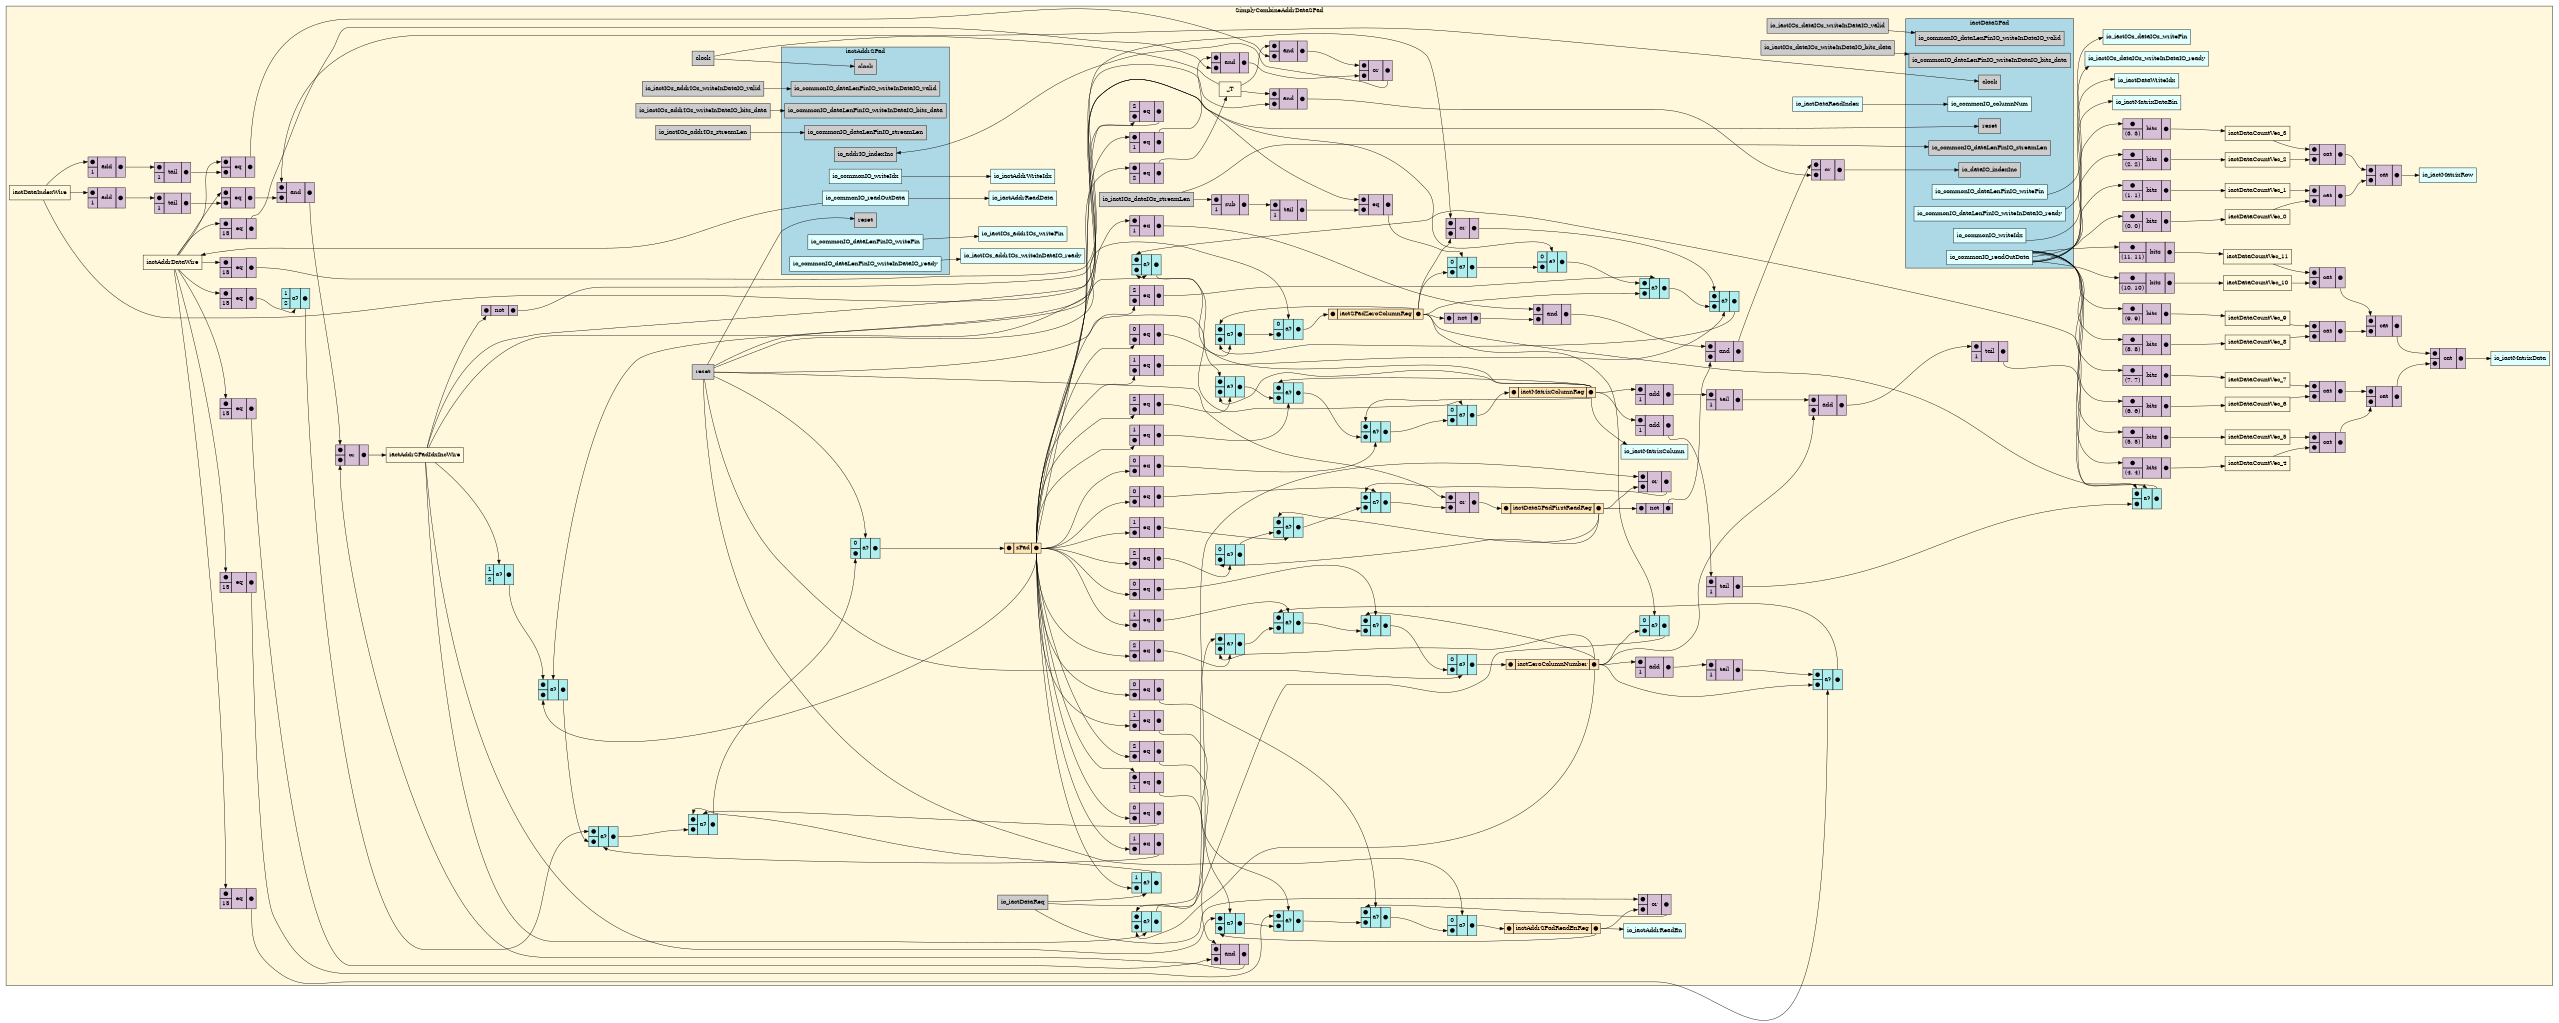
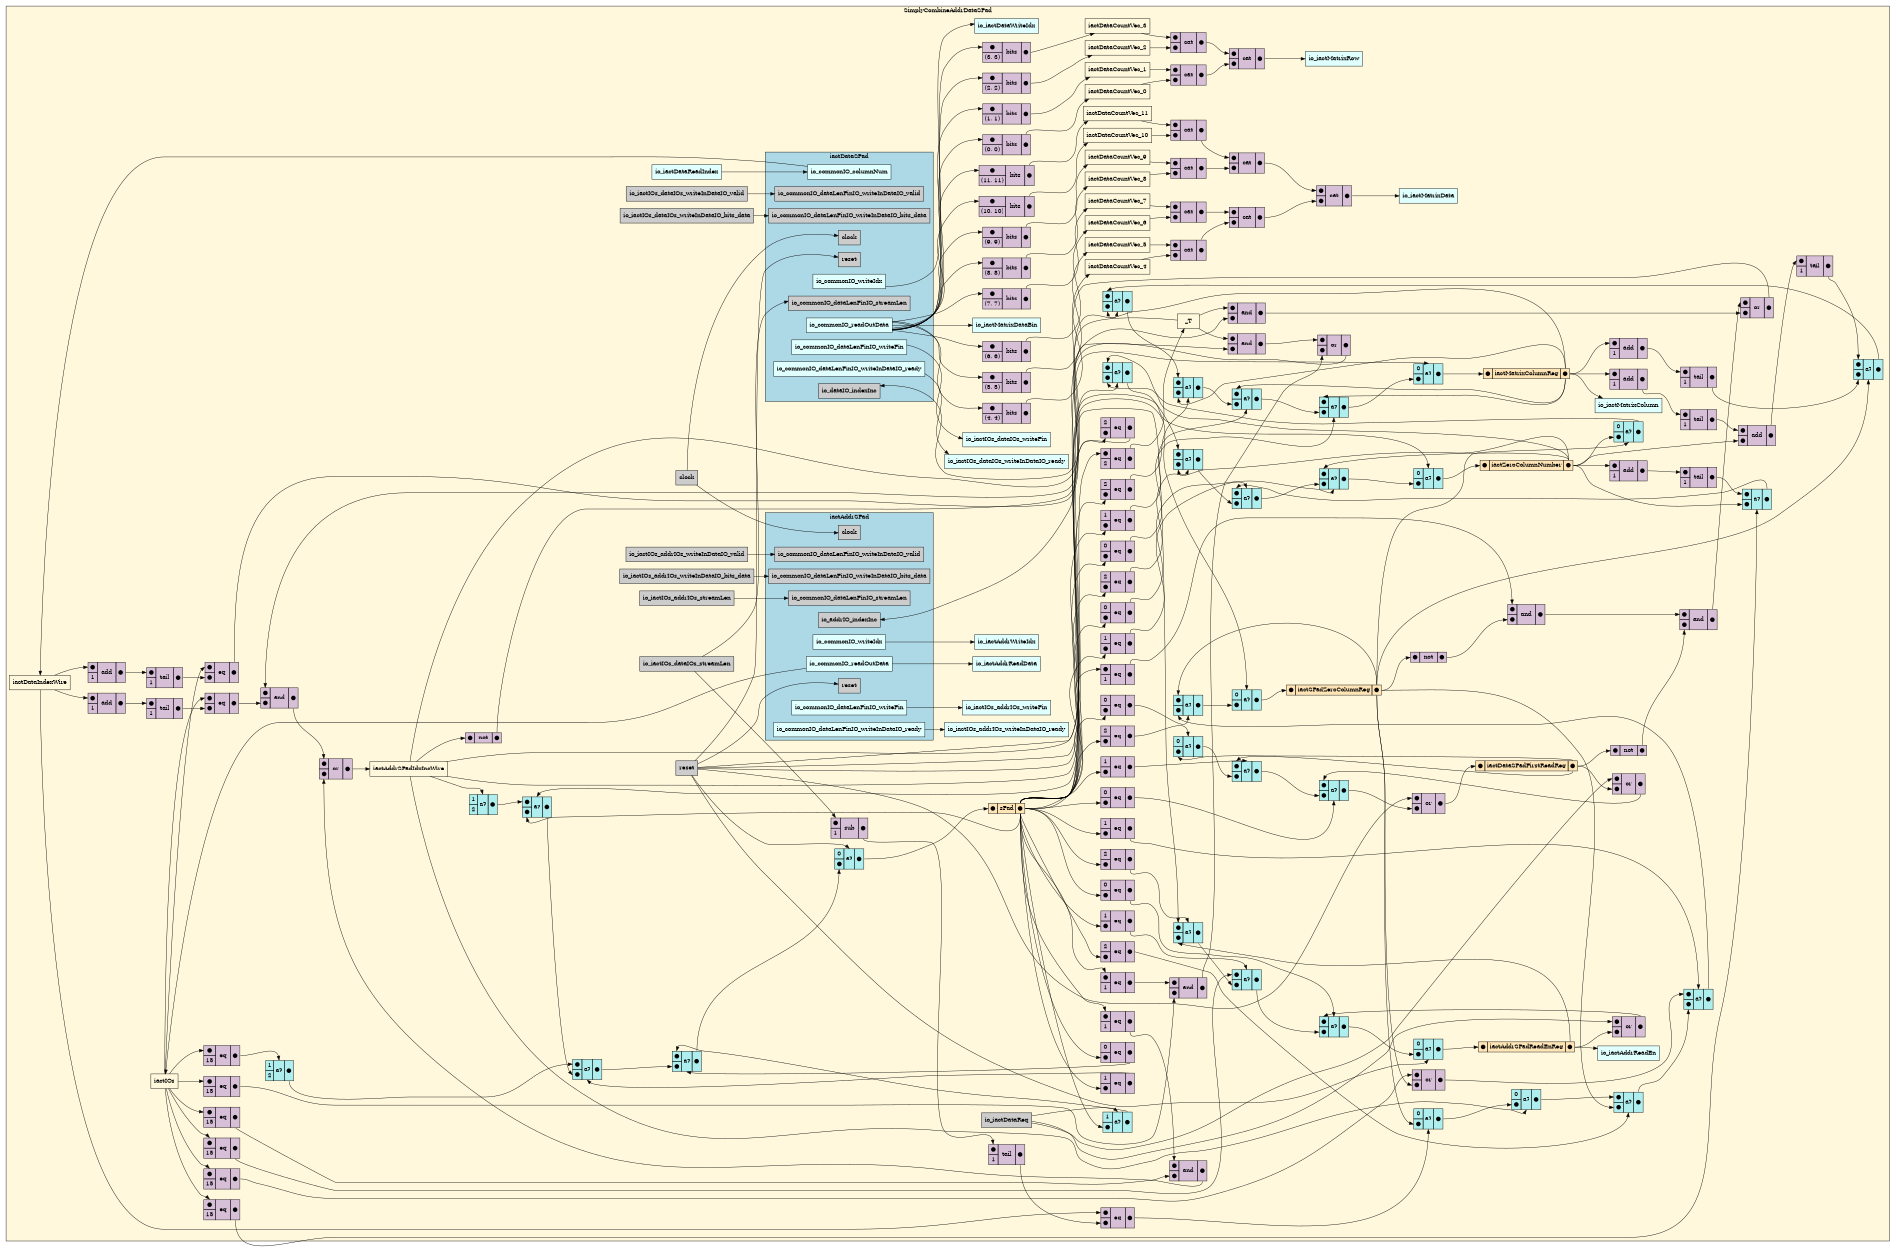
edge "io_commonIO_columnNum" -> "iactDataIndexWire": added
node "iactAddrDataWire": label "iactAddrDataWire" -> "iactIOs"
